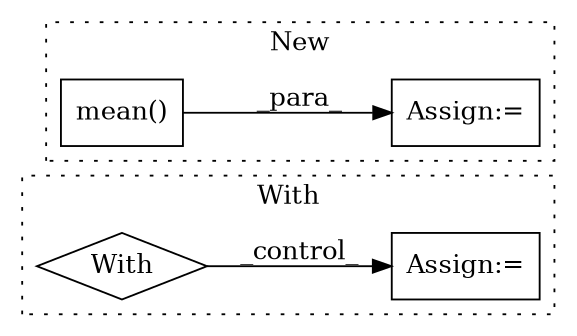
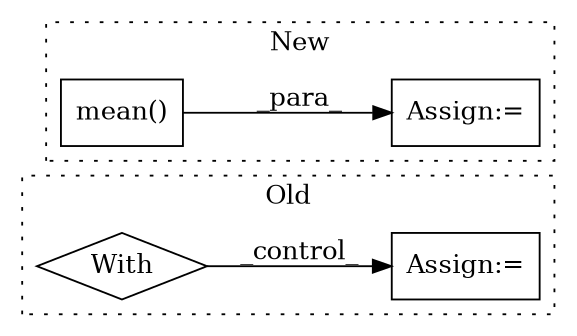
cluster "With": label "With" -> "Old"
